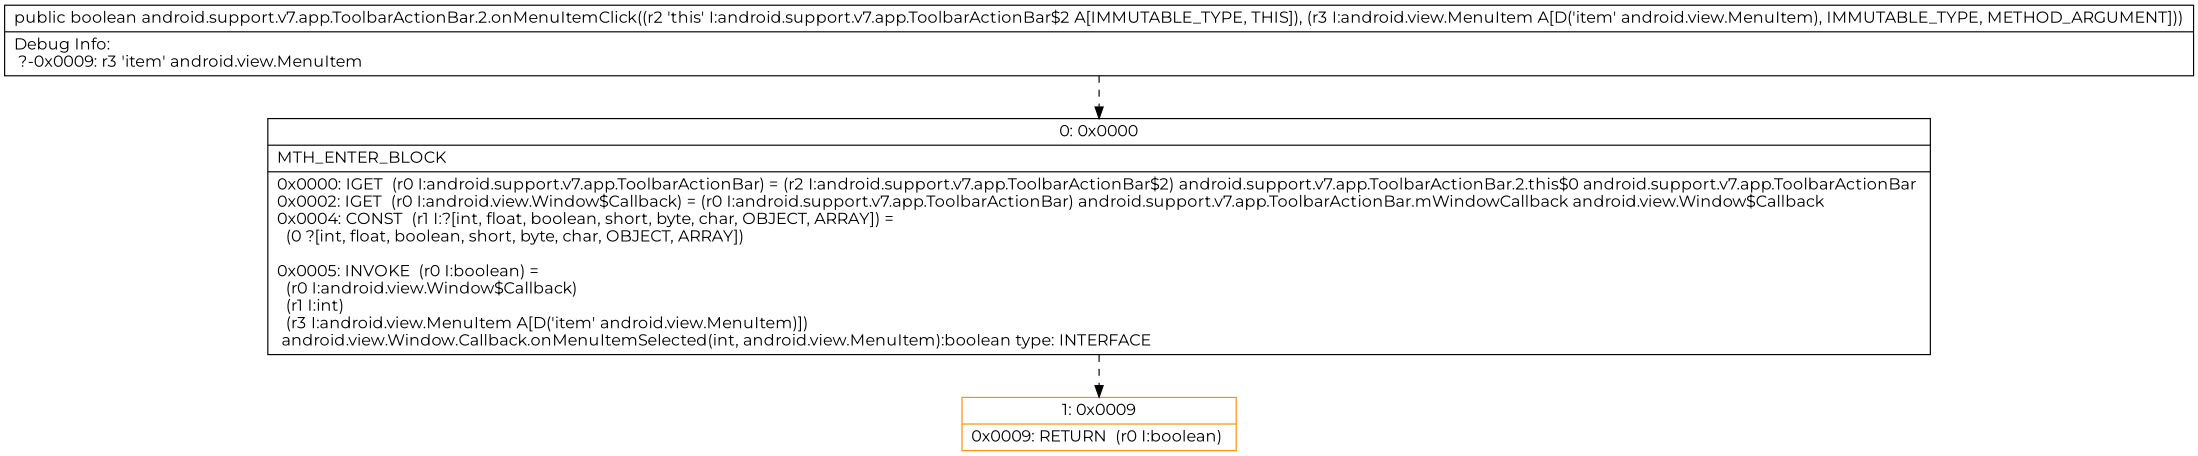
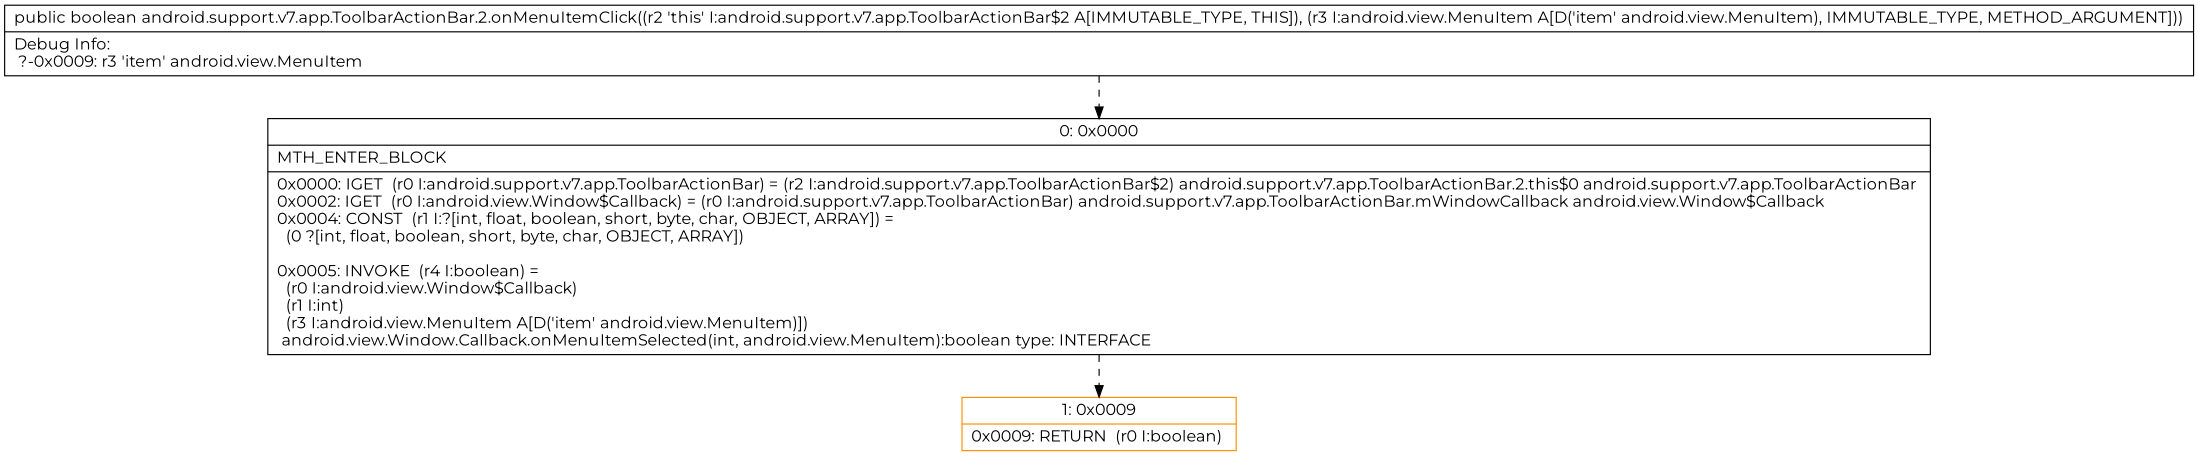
node "0: 0x0000": text "0x0005: INVOKE  (r0 I:boolean) =" -> "0x0005: INVOKE  (r4 I:boolean) ="
